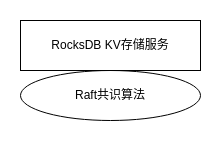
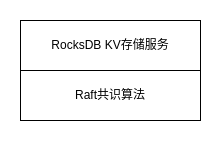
node "Raft共识算法": shape ellipse -> rectangle
